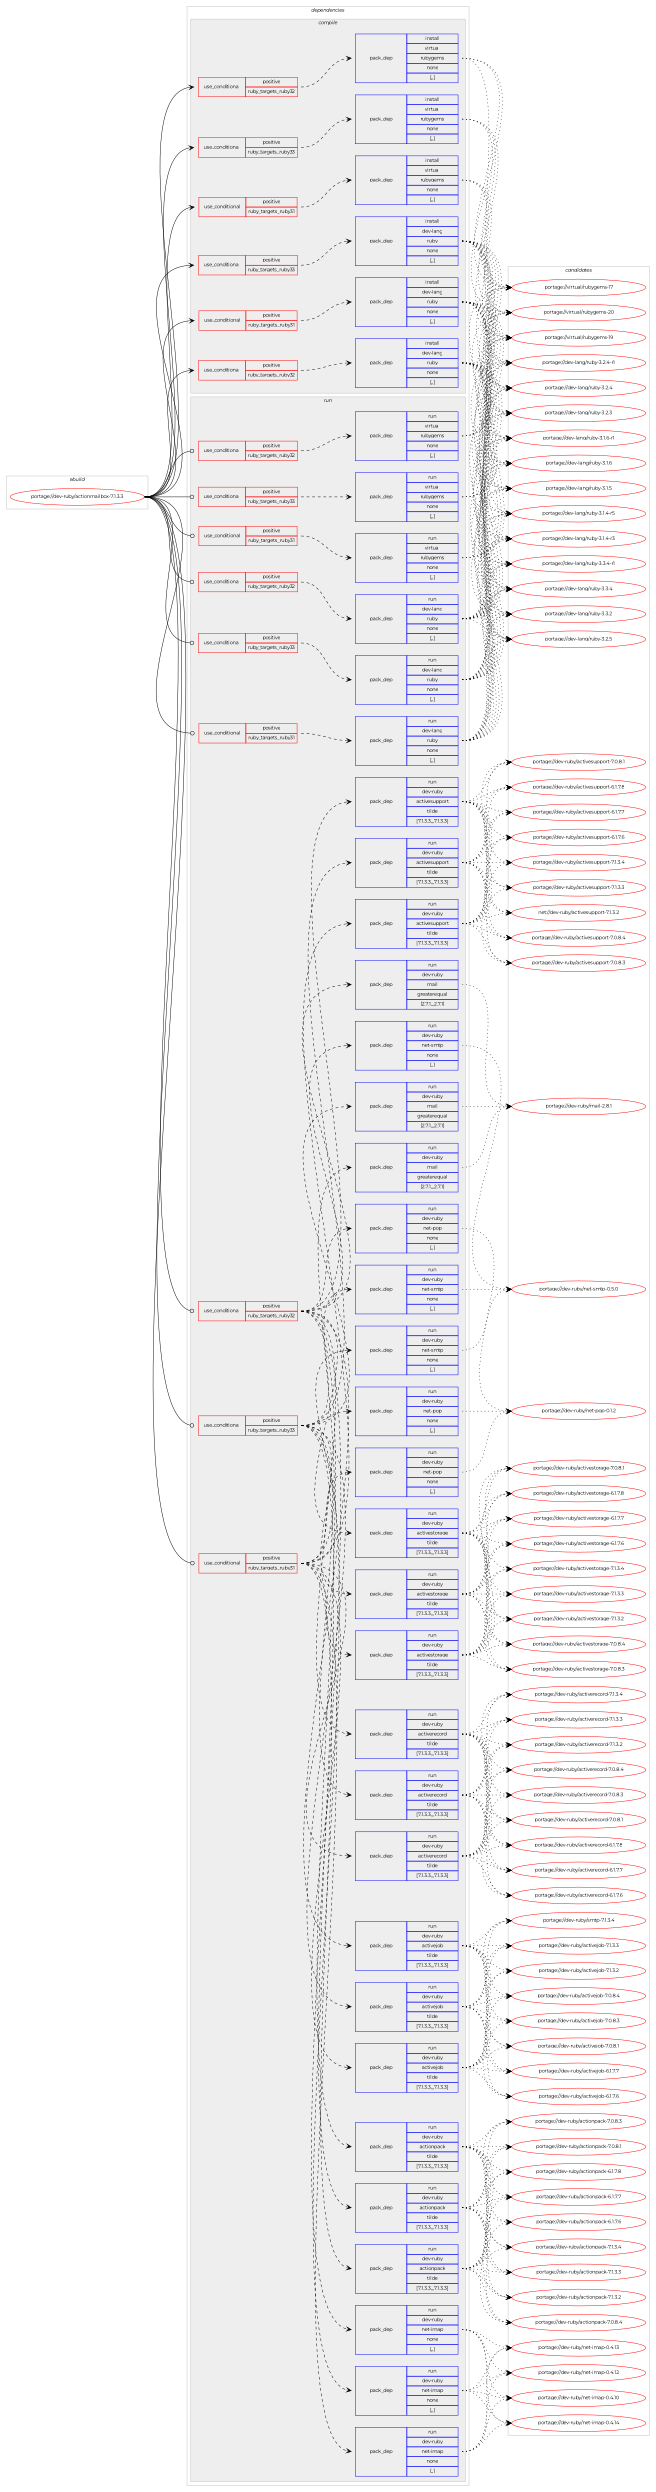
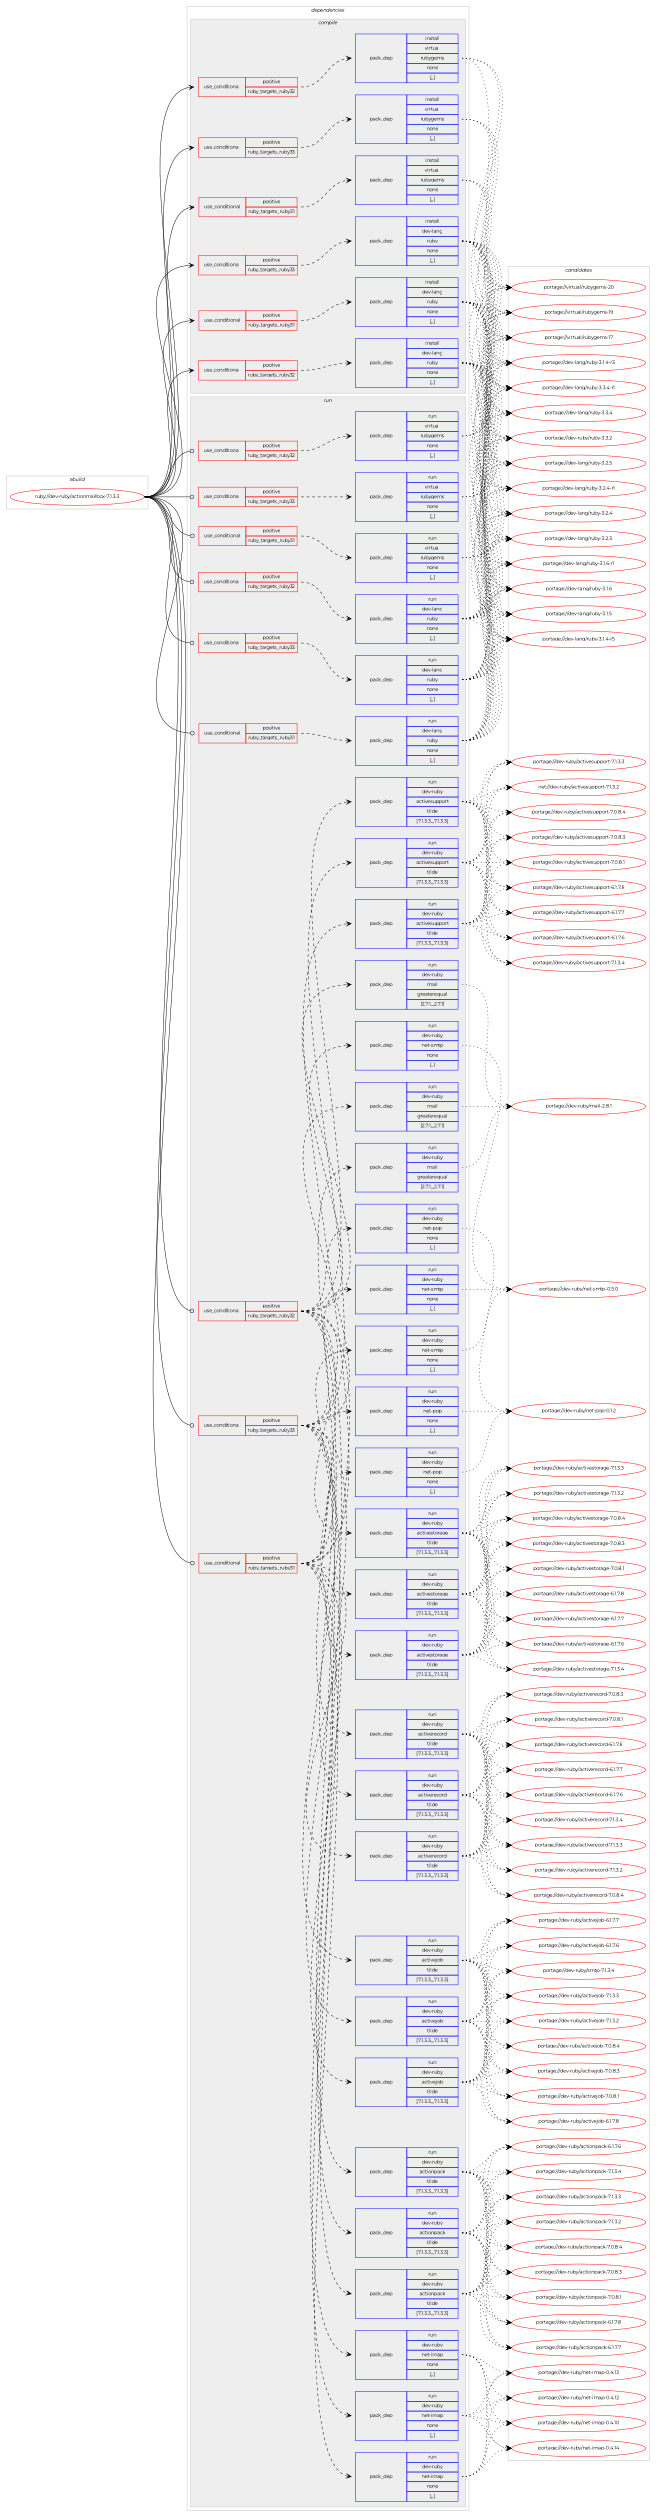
node "portage://dev-ruby/actionmailbox-7.1.3.3": label "portage://dev-ruby/actionmailbox-7.1.3.3" -> "ruby://dev-ruby/actionmailbox-7.1.3.3"
node "portage://dev-lang/ruby-3.3.2": label "portage://dev-lang/ruby-3.3.2" -> "portage://dev-ruby/ruby-3.3.2"
node "portage://dev-ruby/activejob-6.1.7.8": added
